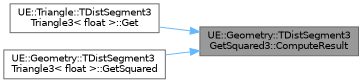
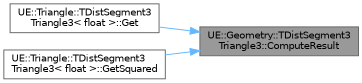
node "UE::Geometry::TDistSegment3 GetSquared3::ComputeResult": label "UE::Geometry::TDistSegment3 GetSquared3::ComputeResult" -> "UE::Geometry::TDistSegment3 Triangle3::ComputeResult"
node "UE::Geometry::TDistSegment3 Triangle3< float >::GetSquared": label "UE::Geometry::TDistSegment3 Triangle3< float >::GetSquared" -> "UE::Triangle::TDistSegment3 Triangle3< float >::GetSquared"
